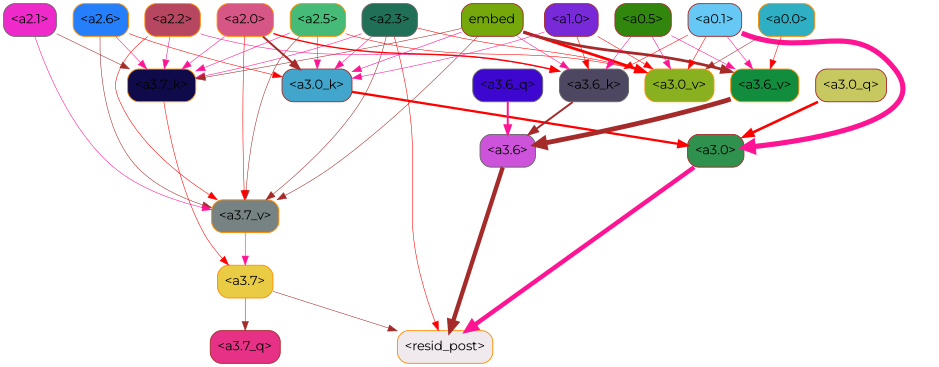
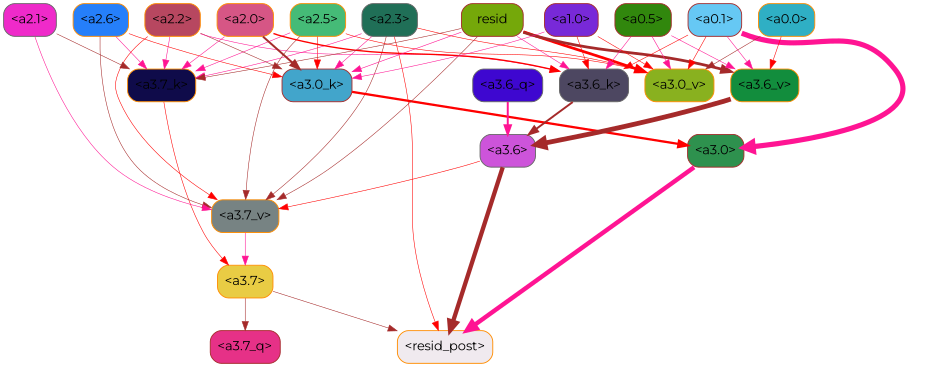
node "embed": label "embed" -> "resid"
edge "<a2.2>" -> "<a3.0_k>": added
edge "<a2.5>" -> "<a3.0_k>": color deeppink -> red
node "<a3.0_q>": removed
edge "<a2.0>" -> "<a3.7_v>": now "<a3.6>" -> "<a3.7_v>"
